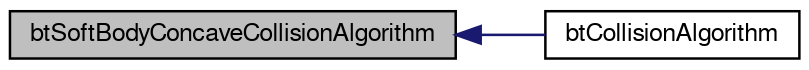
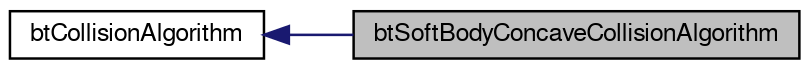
edge "btCollisionAlgorithm" -> "btSoftBodyConcaveCollisionAlgorithm": reversed
